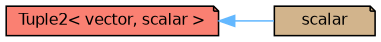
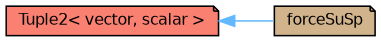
node "scalar": label "scalar" -> "forceSuSp"
